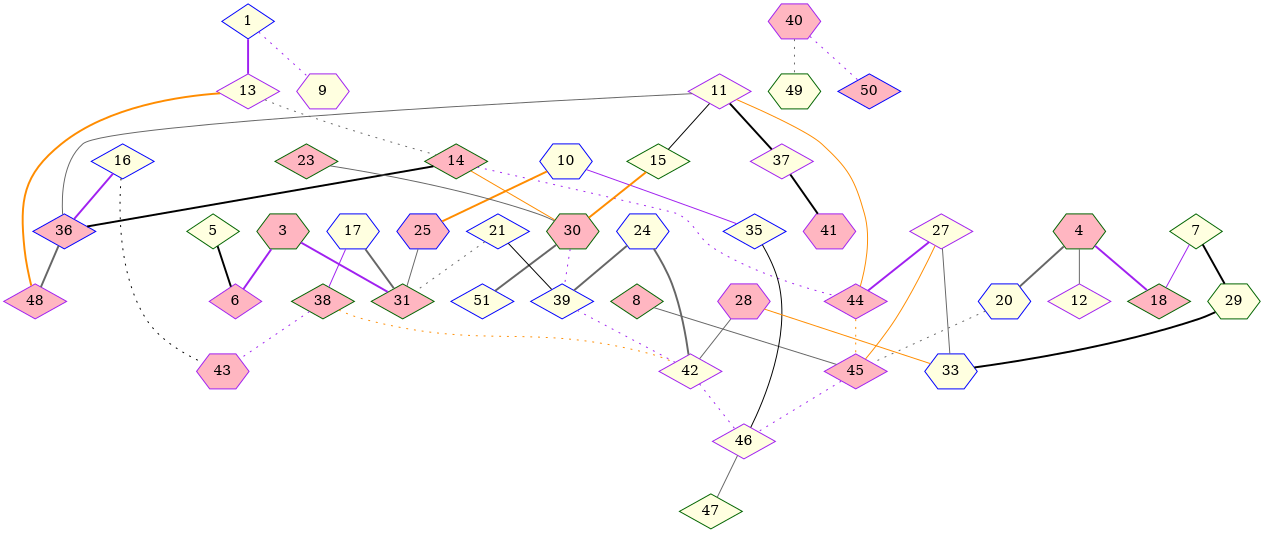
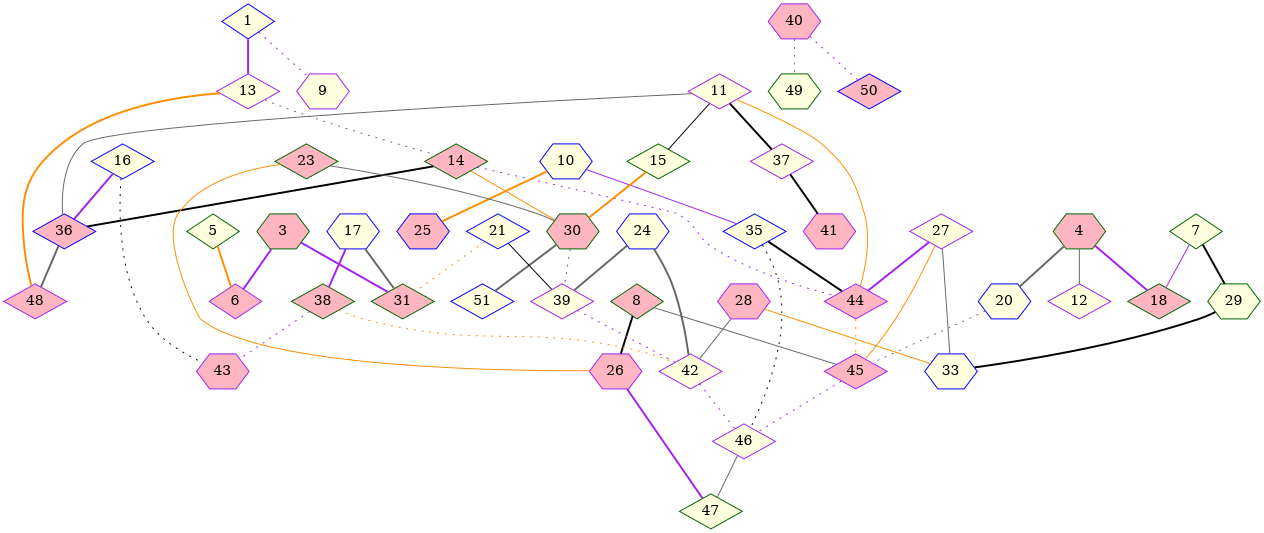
edge "5" -- "6": color black -> darkorange
edge "21" -- "31": color gray40 -> darkorange
edge "35" -- "44": added
edge "25" -- "31": removed
edge "17" -- "38": style solid -> bold
node "39": color blue -> purple
edge "35" -- "46": style solid -> dotted
node "26": added
